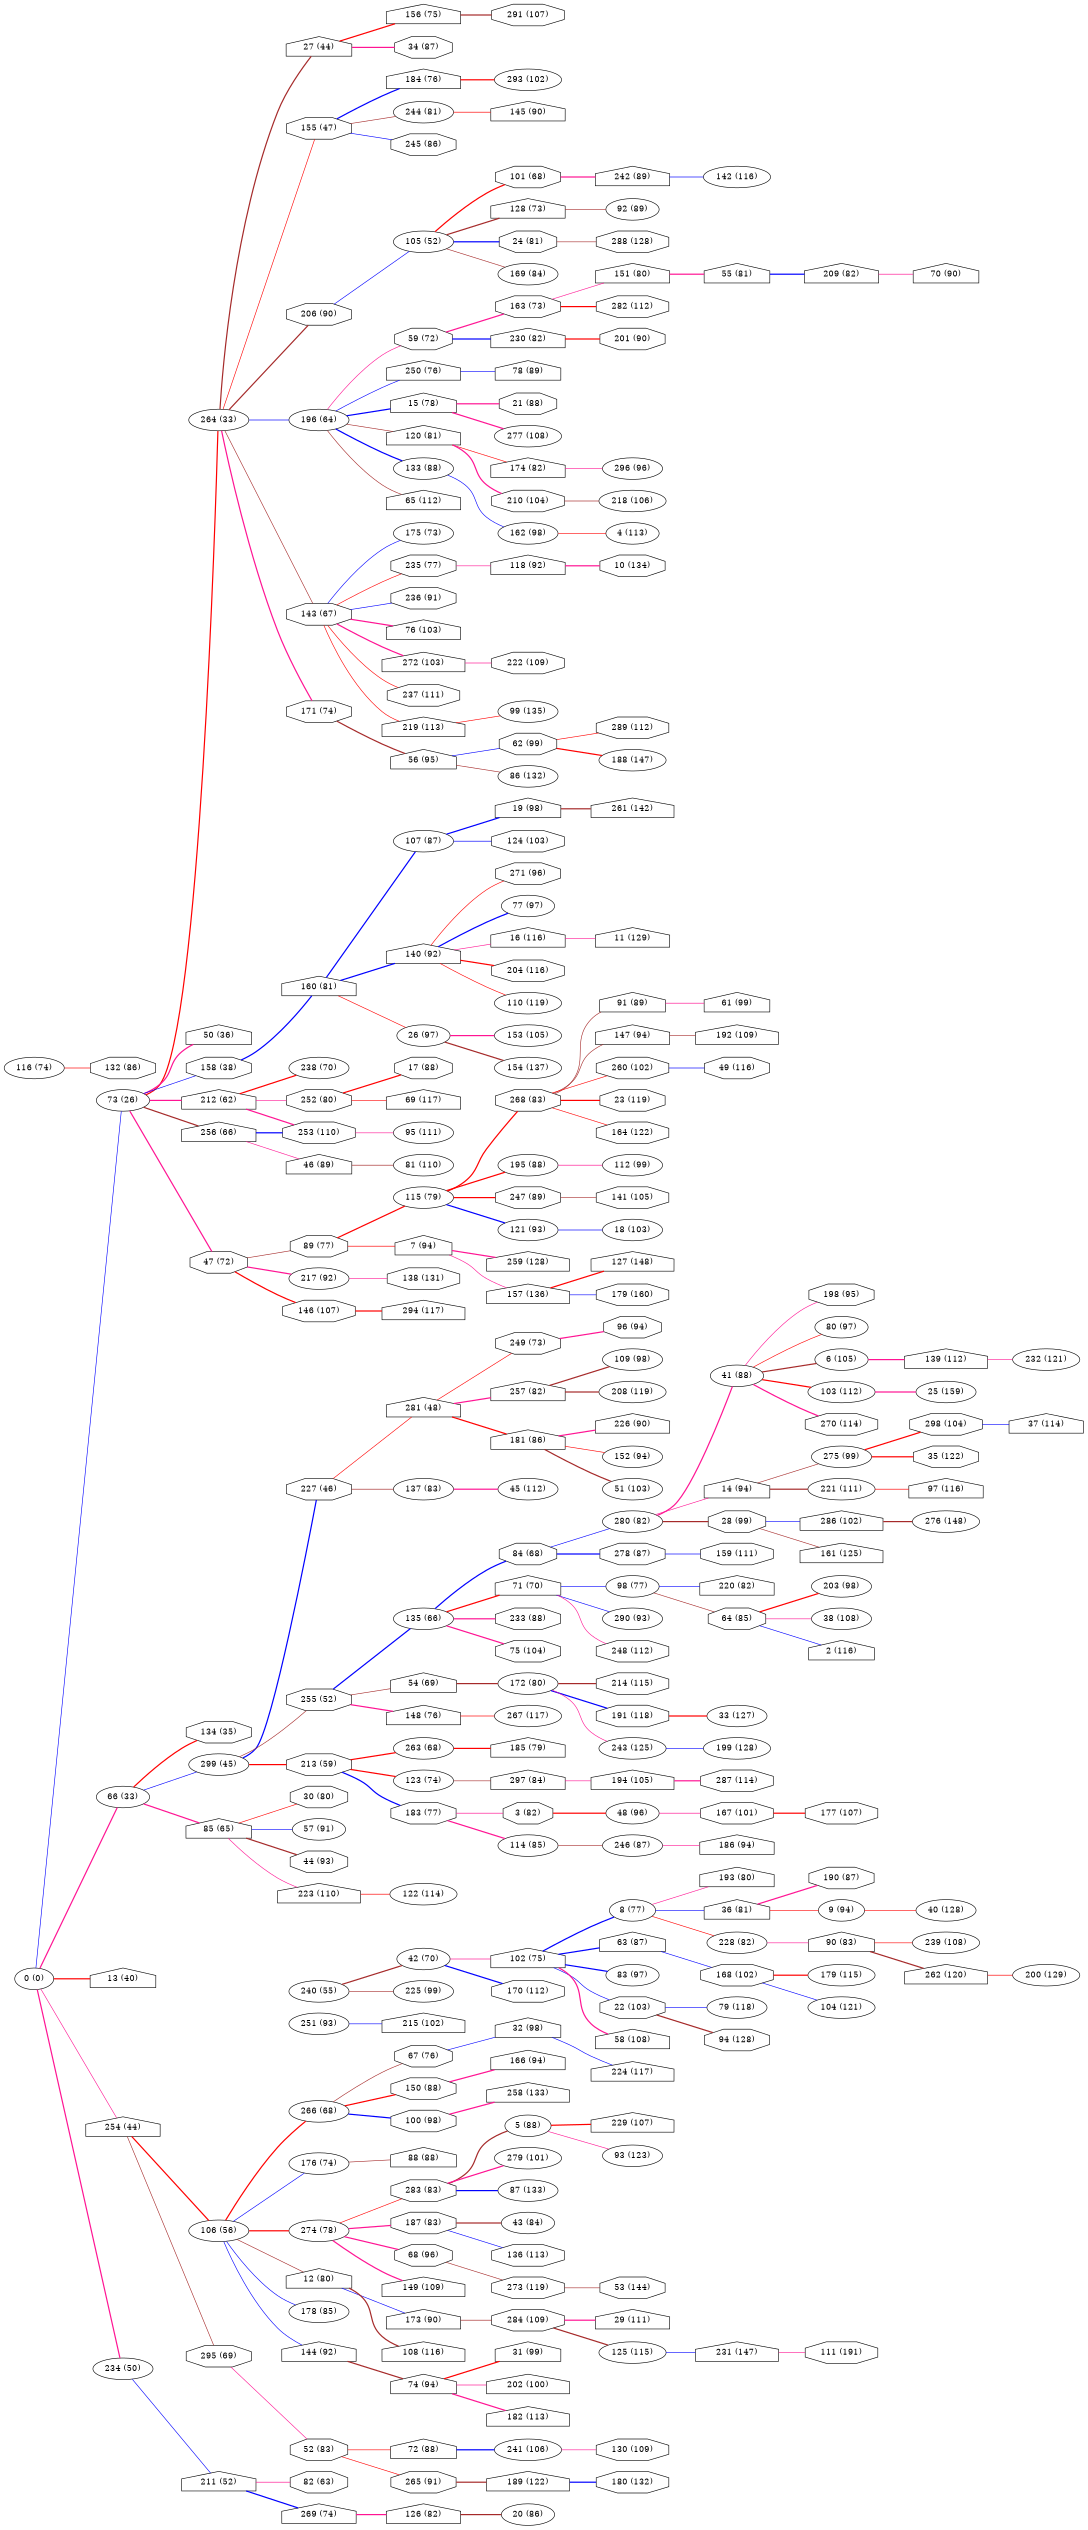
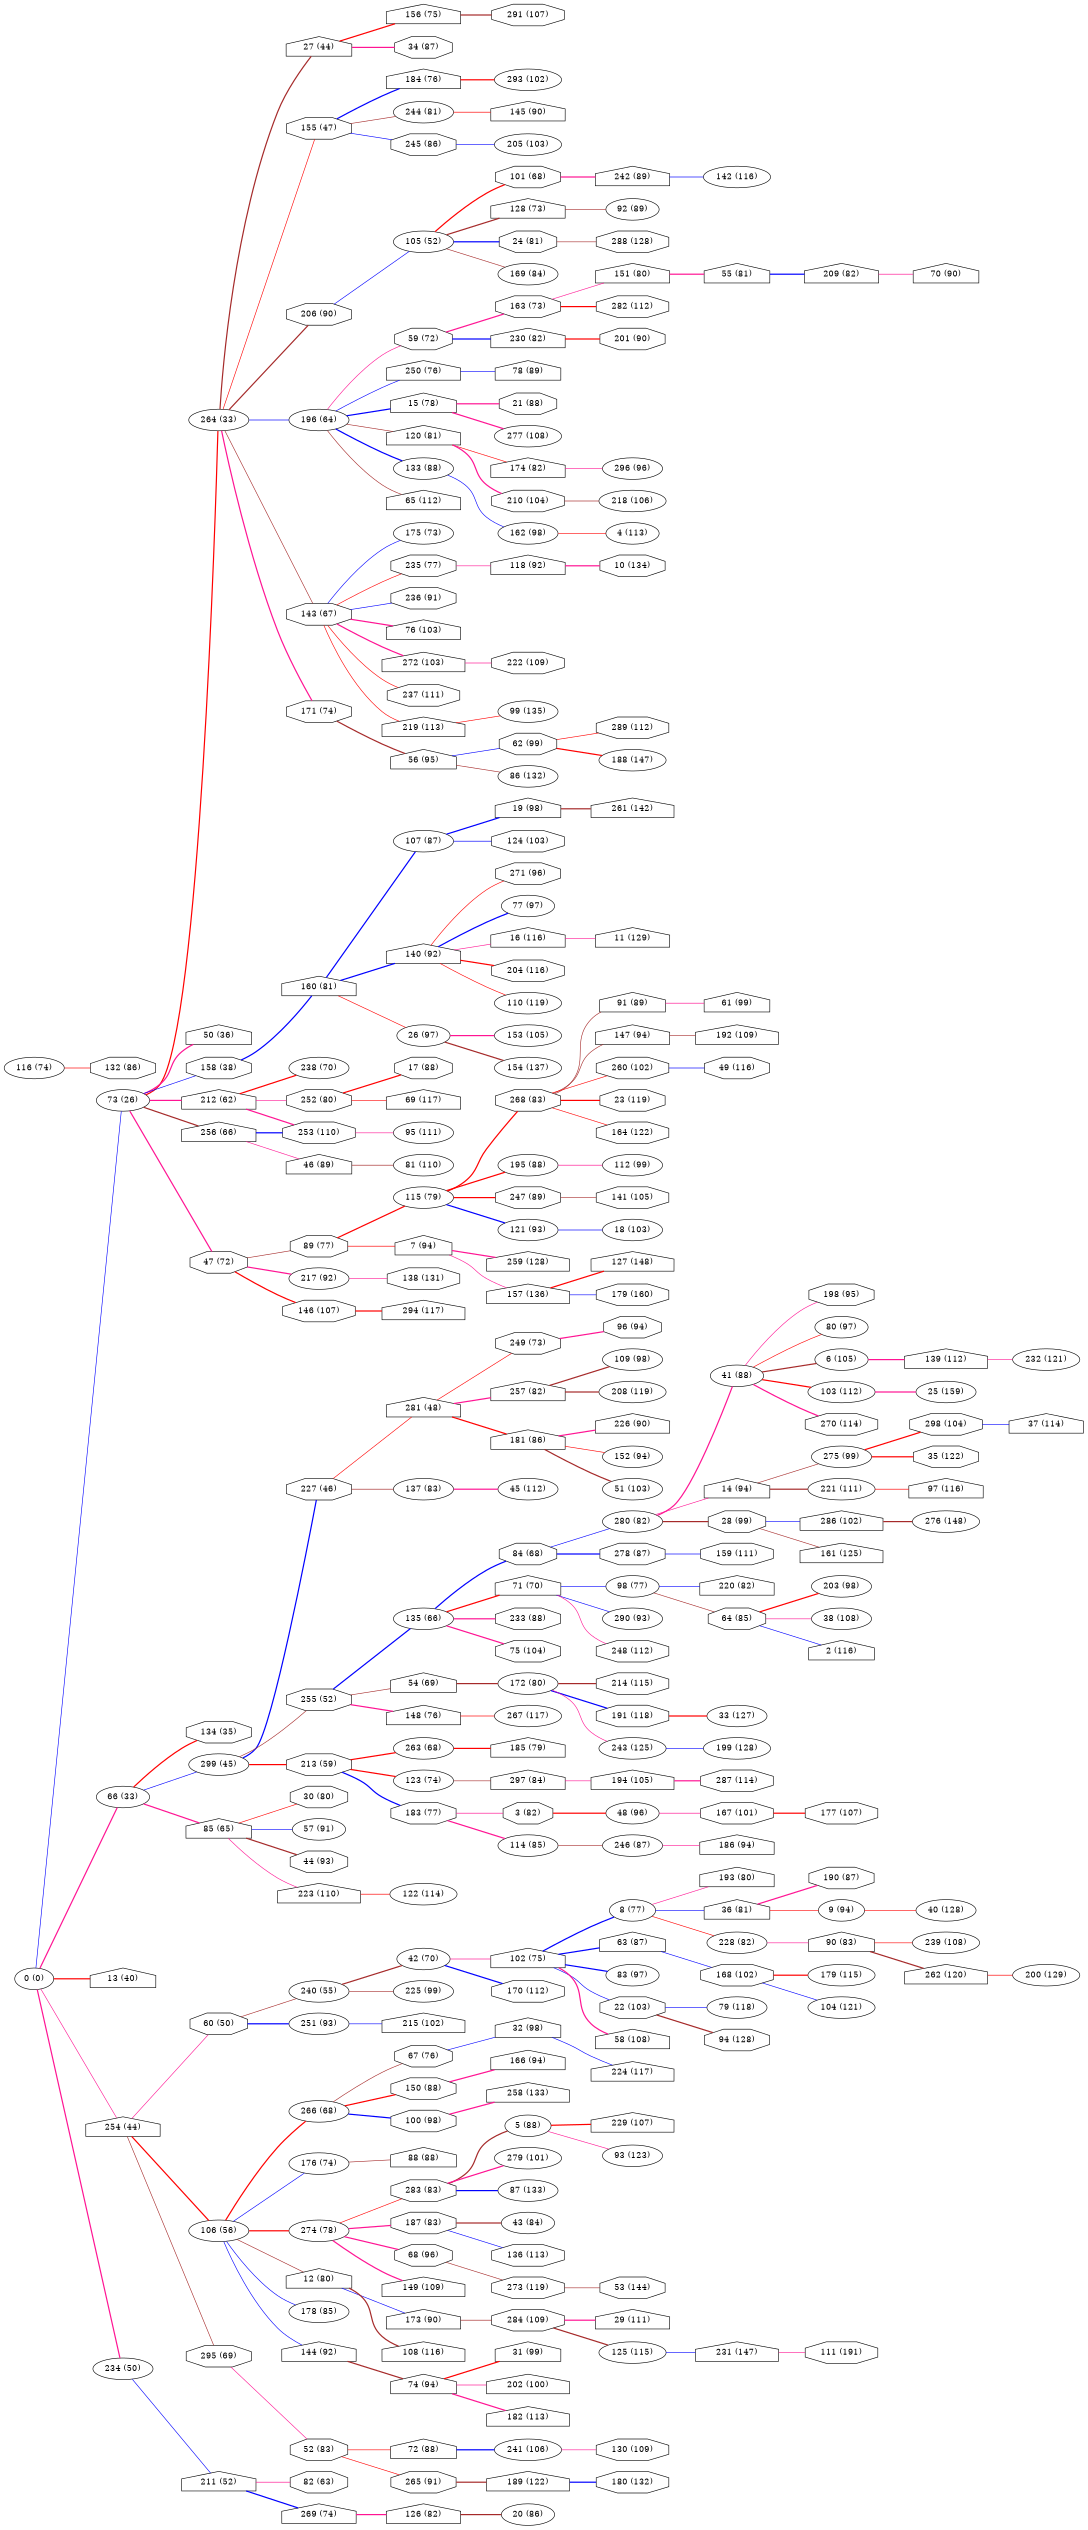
node "205 (103)": added
node "60 (50)": added
